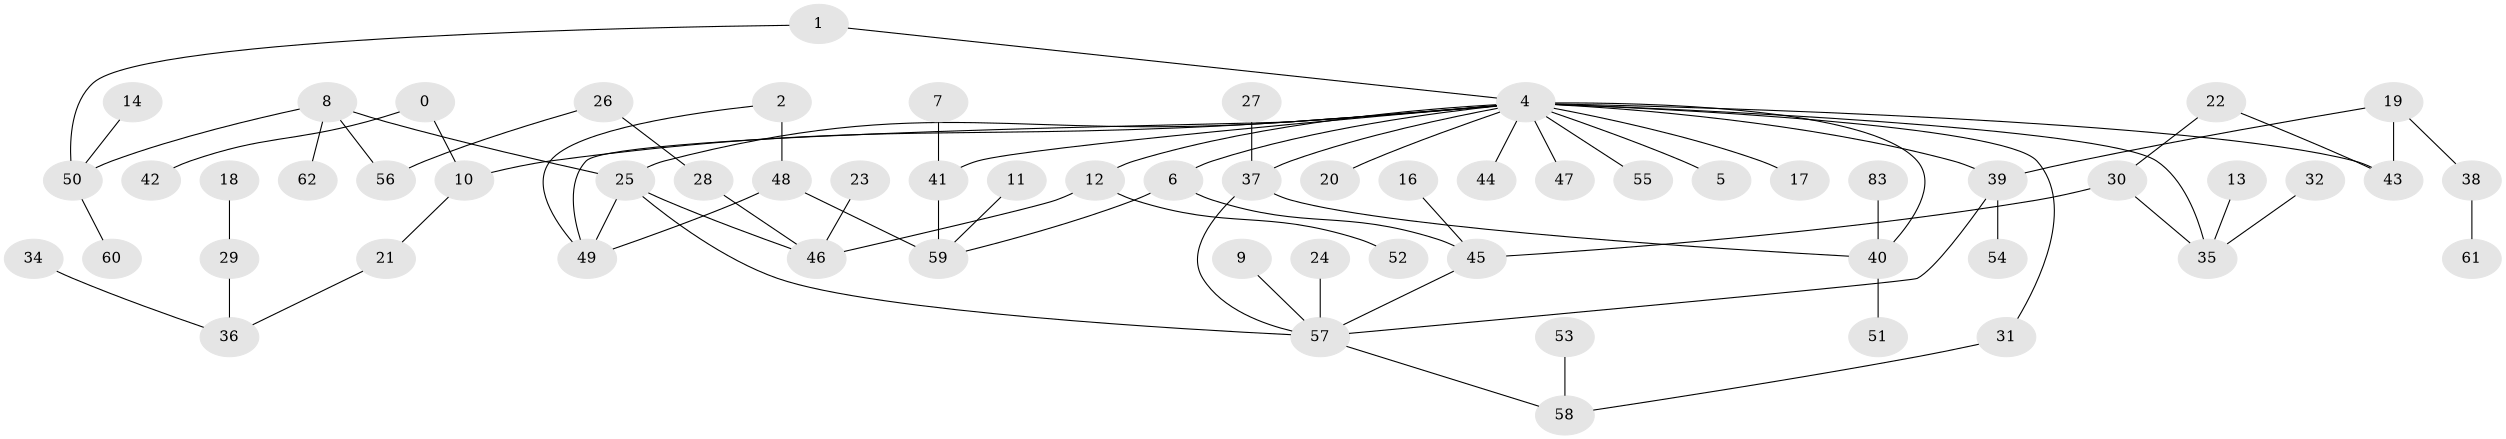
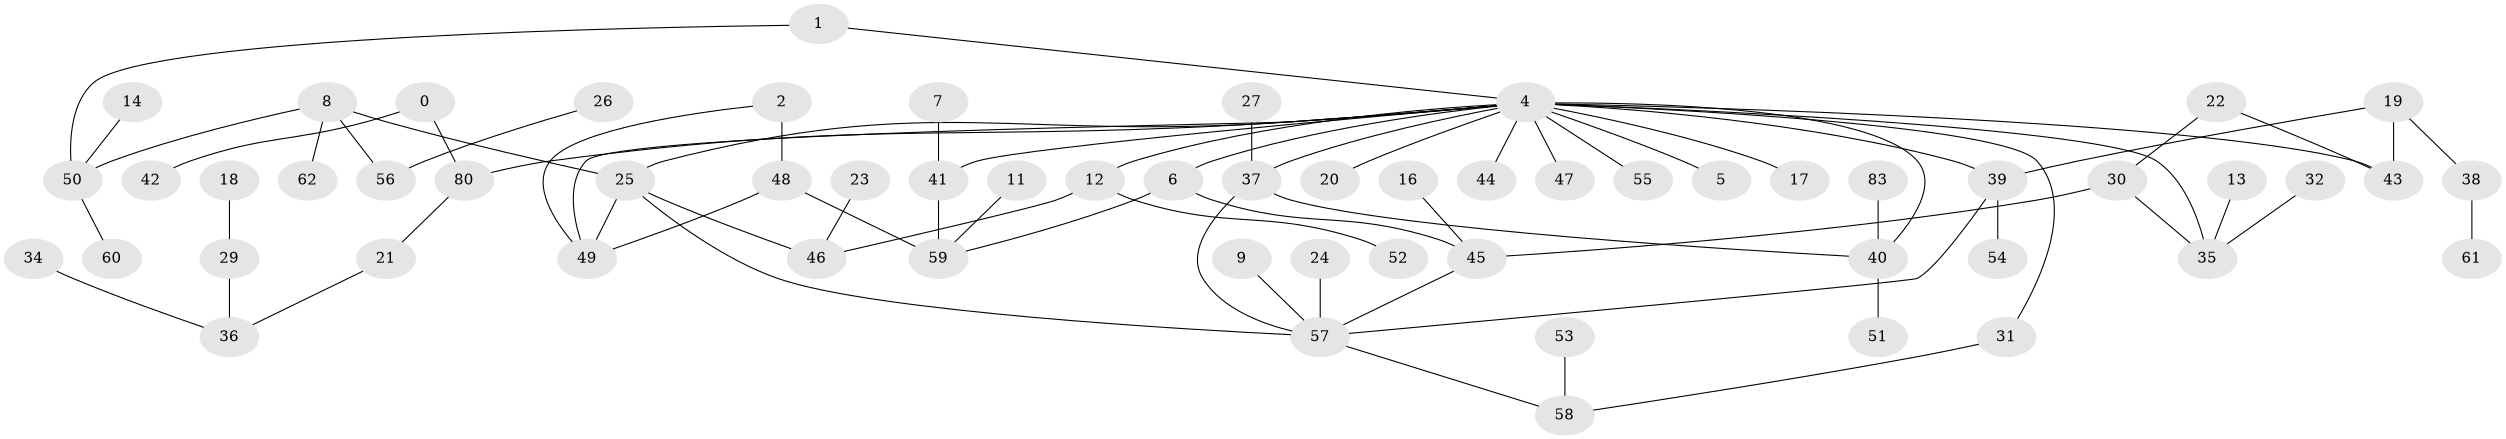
node "10": label "10" -> "80"
node "28": removed
